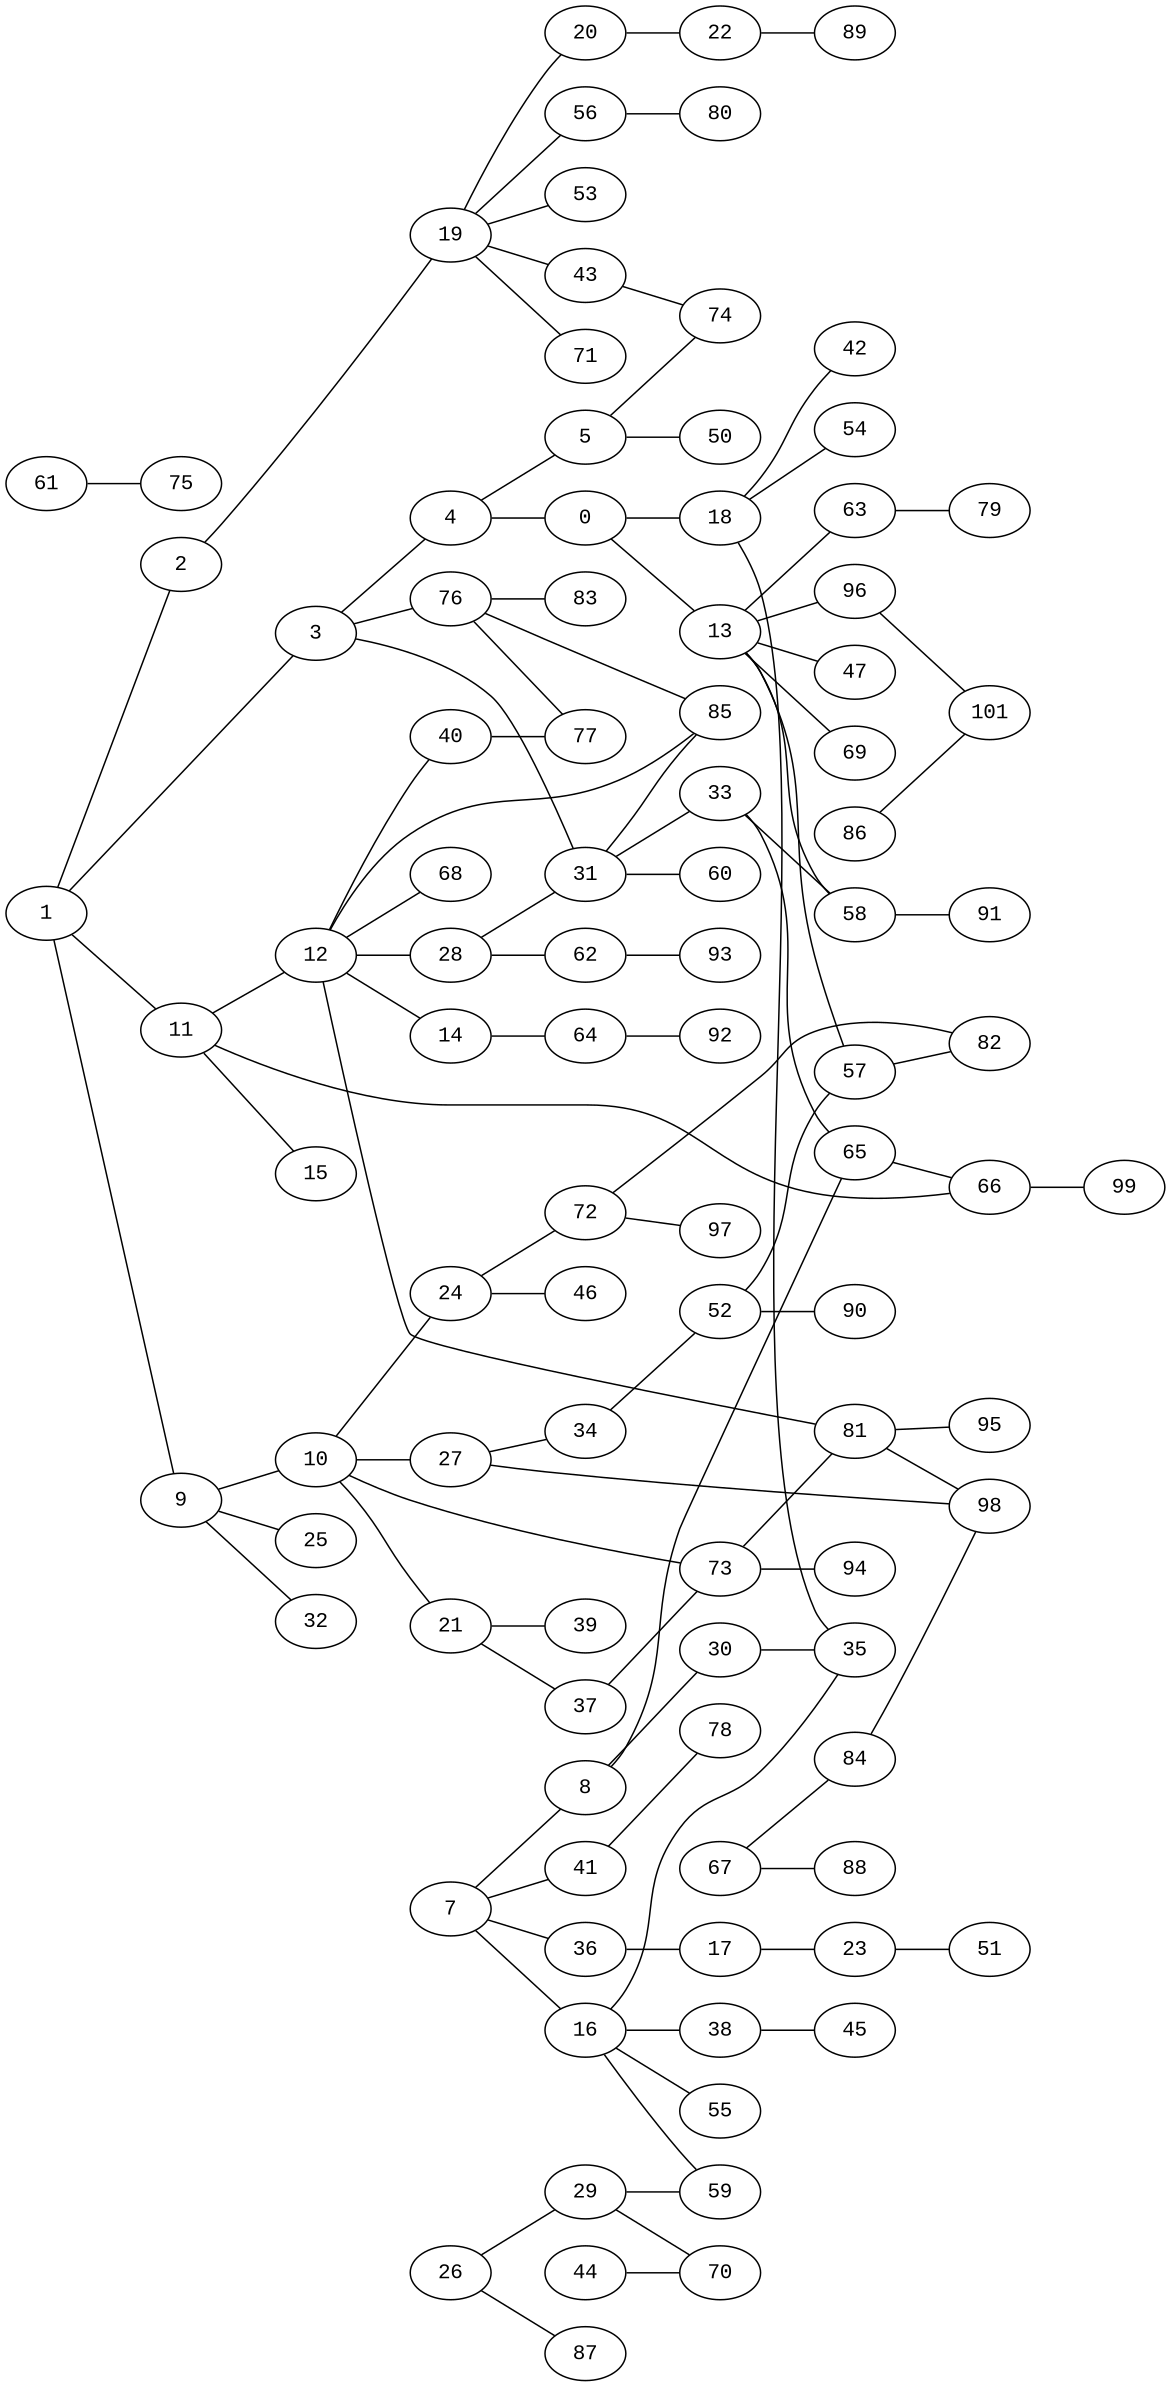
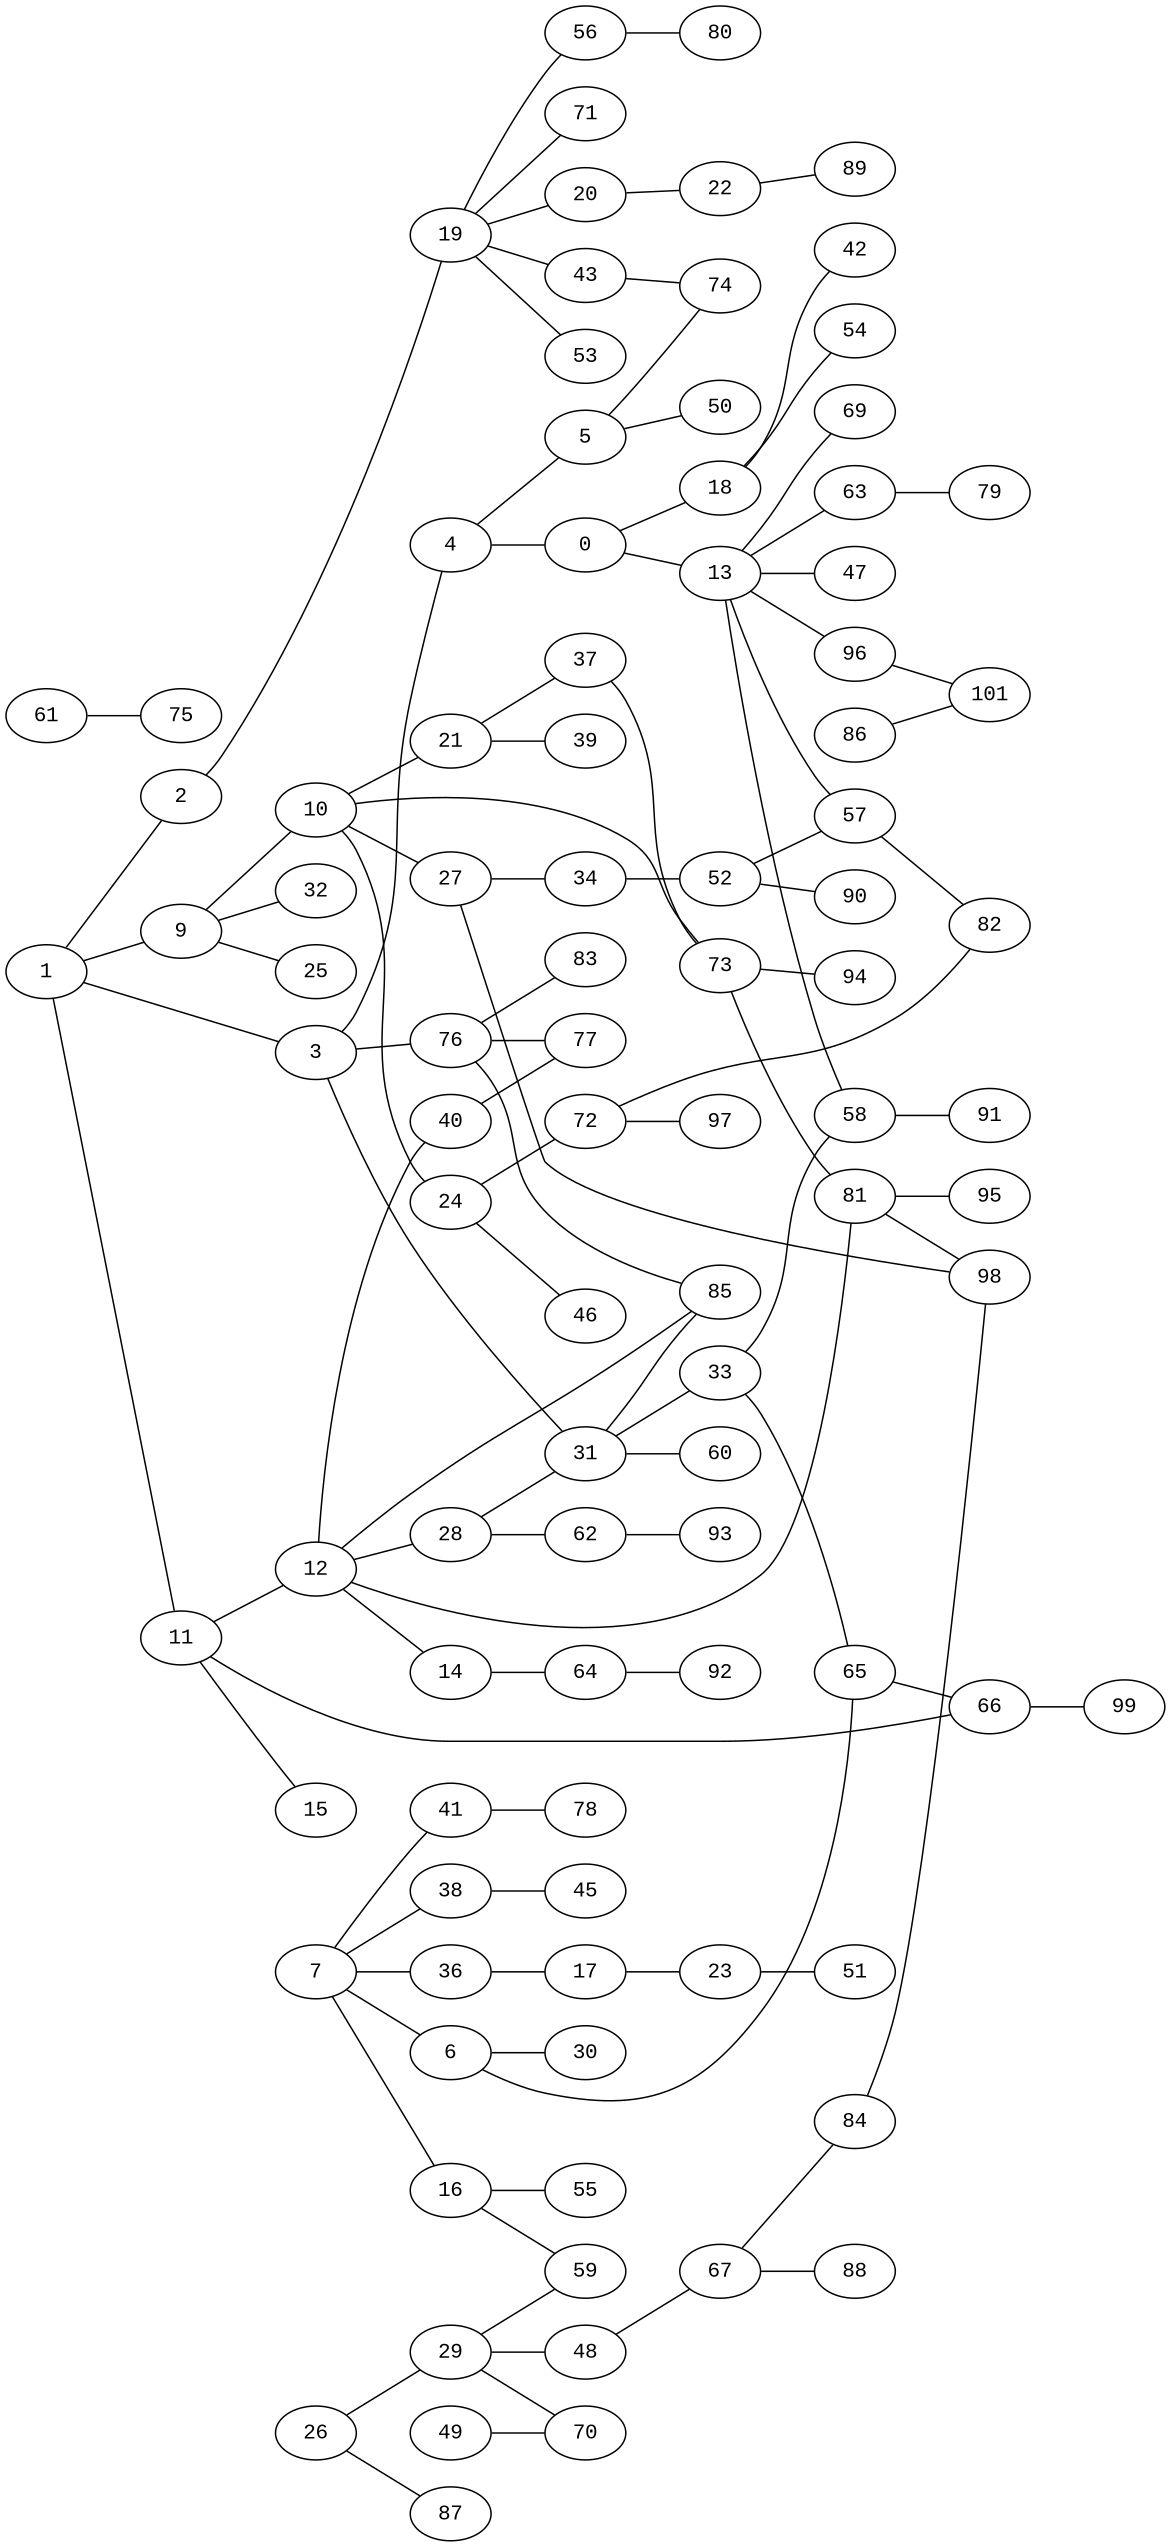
node "68": removed
node "35": removed
node "8": label "8" -> "6"
edge "16" -- "38": now "7" -- "38"
node "44": label "44" -> "49"
node "48": added
